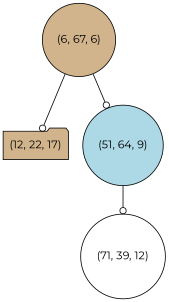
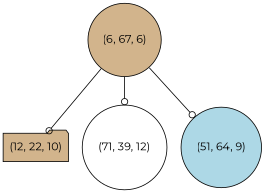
node "(12, 22, 17)": label "(12, 22, 17)" -> "(12, 22, 10)"
edge "(51, 64, 9)" -> "(71, 39, 12)": now "(6, 67, 6)" -> "(71, 39, 12)"
